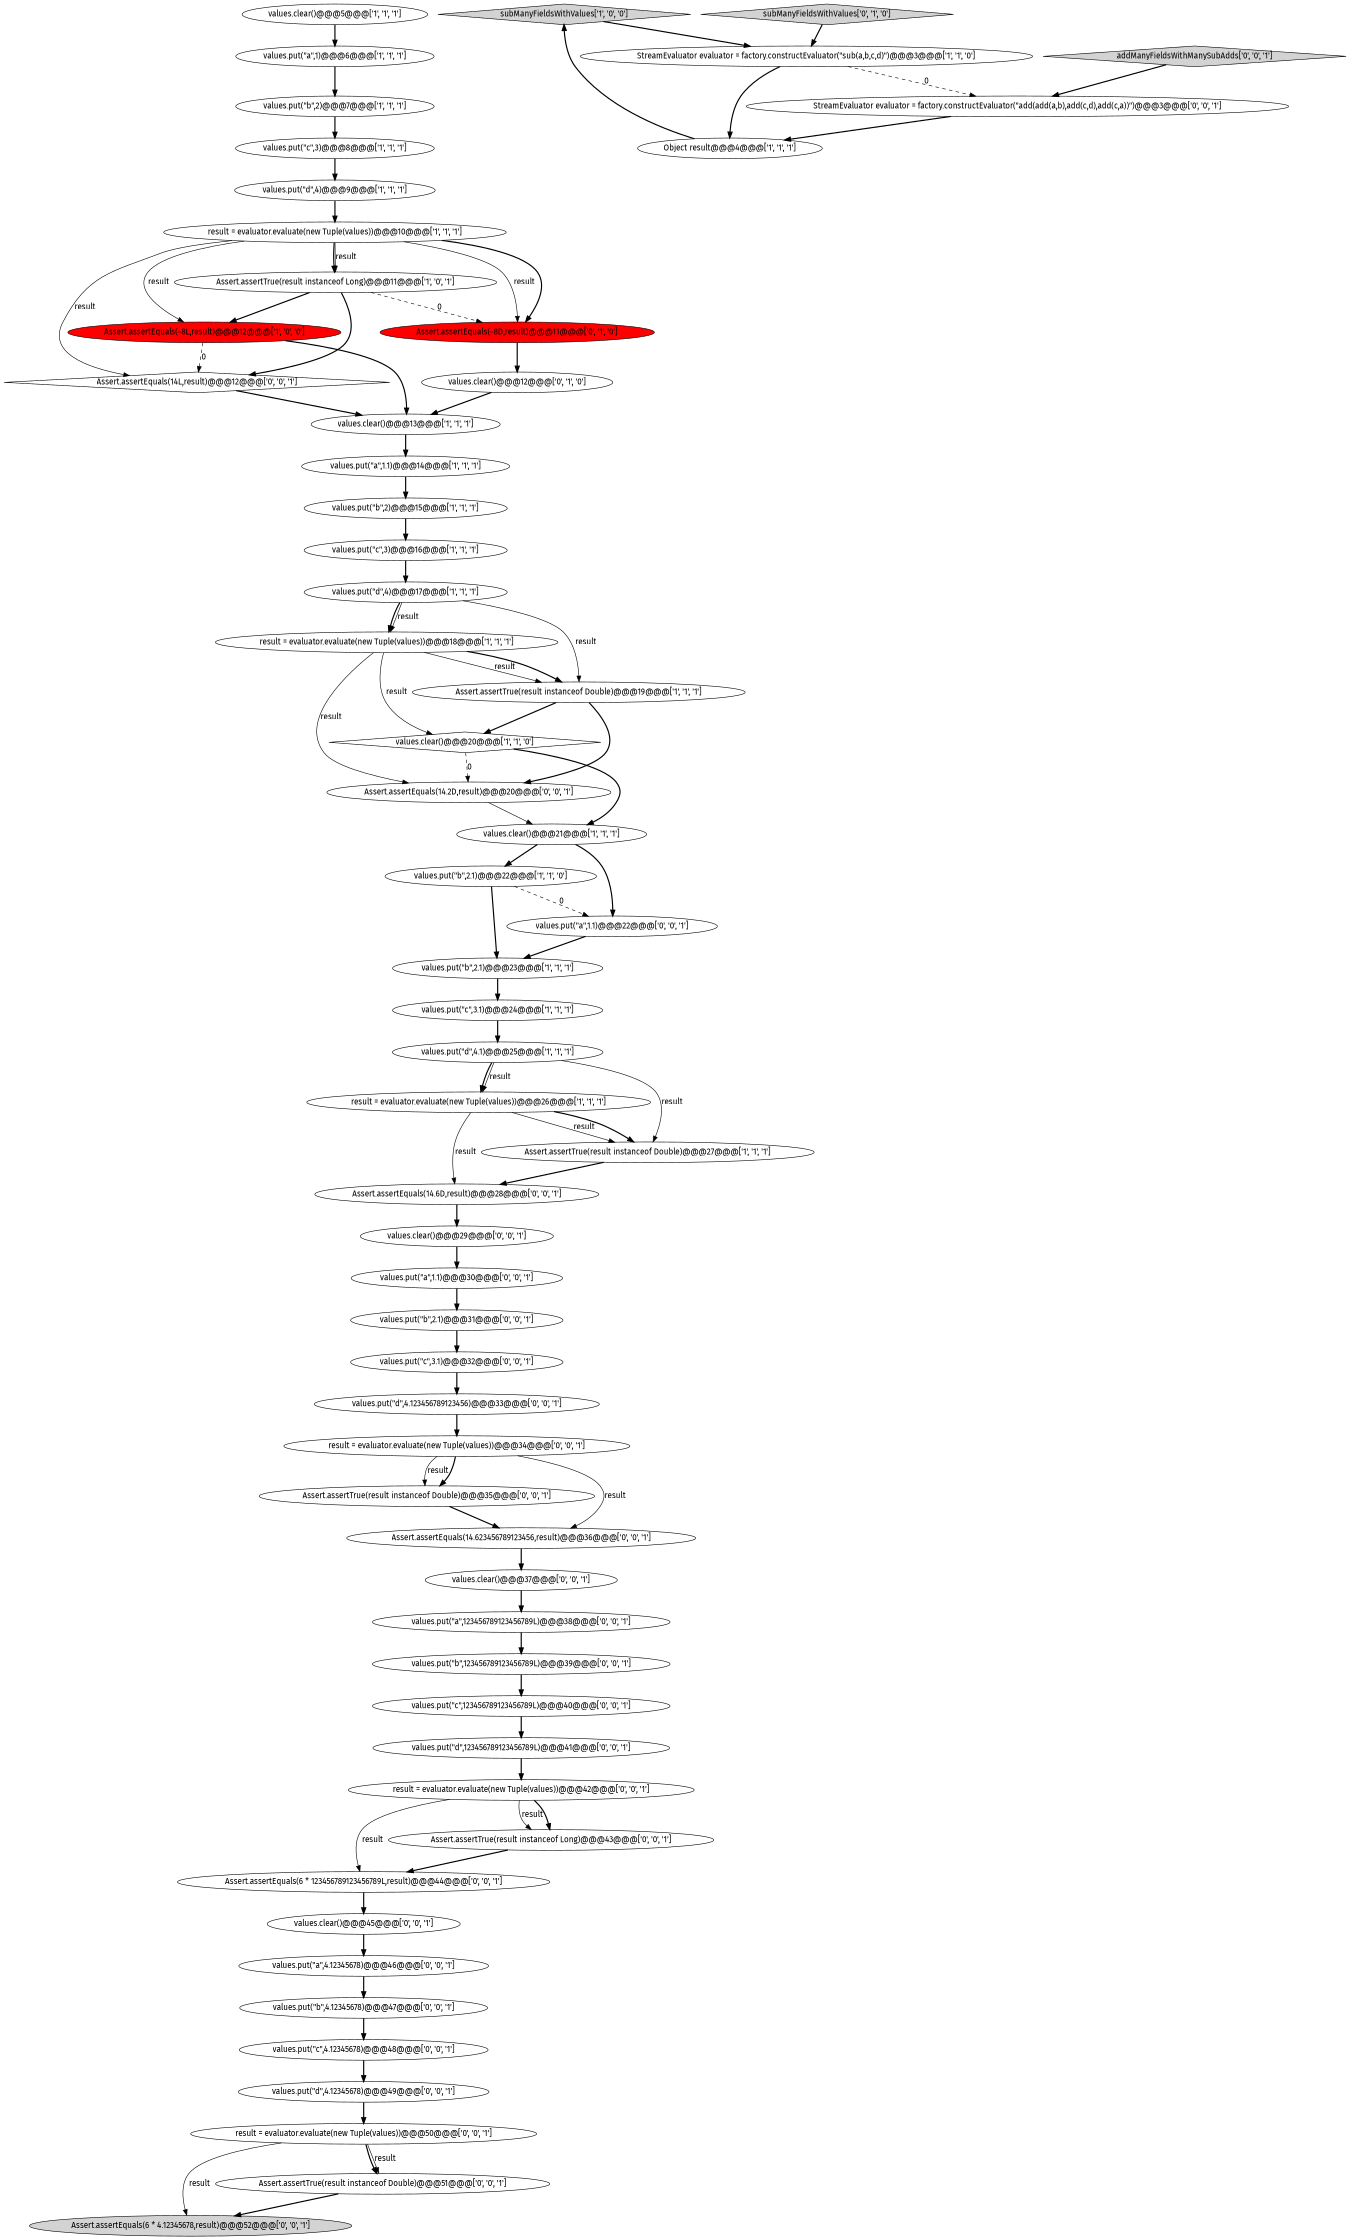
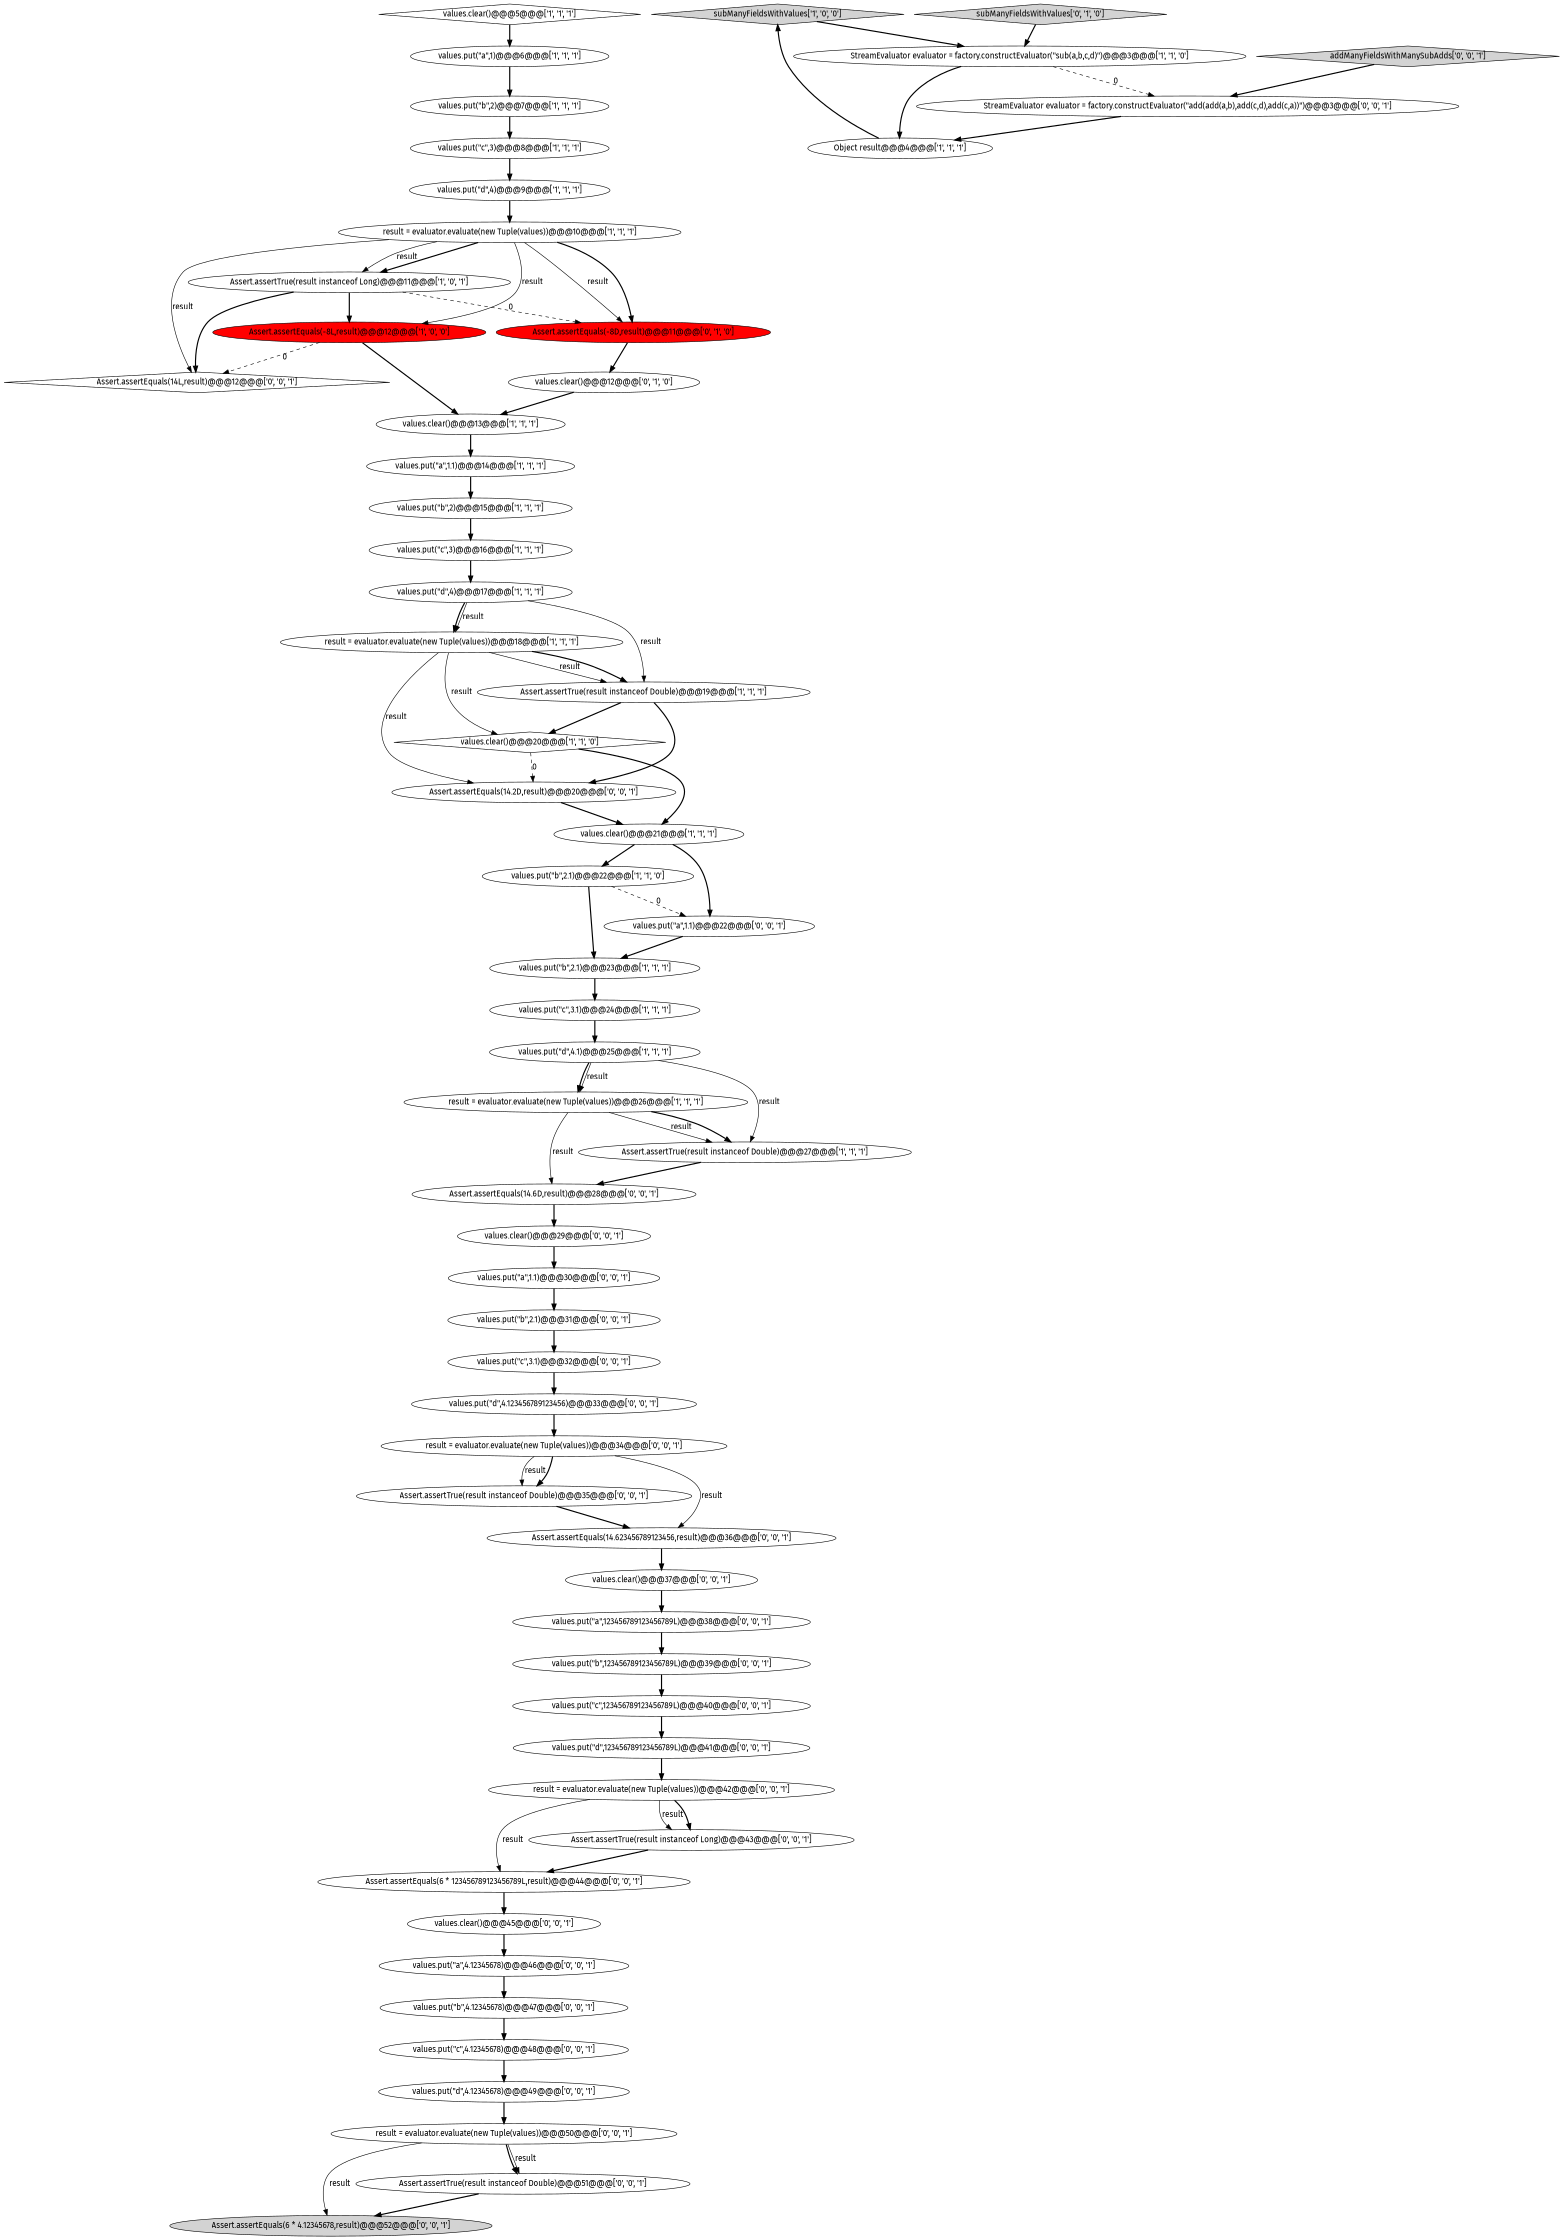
node "values.clear()@@@5@@@['1', '1', '1']": shape ellipse -> diamond
edge "Assert.assertEquals(14L,result)@@@12@@@['0', '0', '1']" -> "values.clear()@@@13@@@['1', '1', '1']": removed
edge "Assert.assertEquals(14.2D,result)@@@20@@@['0', '0', '1']" -> "values.clear()@@@21@@@['1', '1', '1']": style solid -> bold
